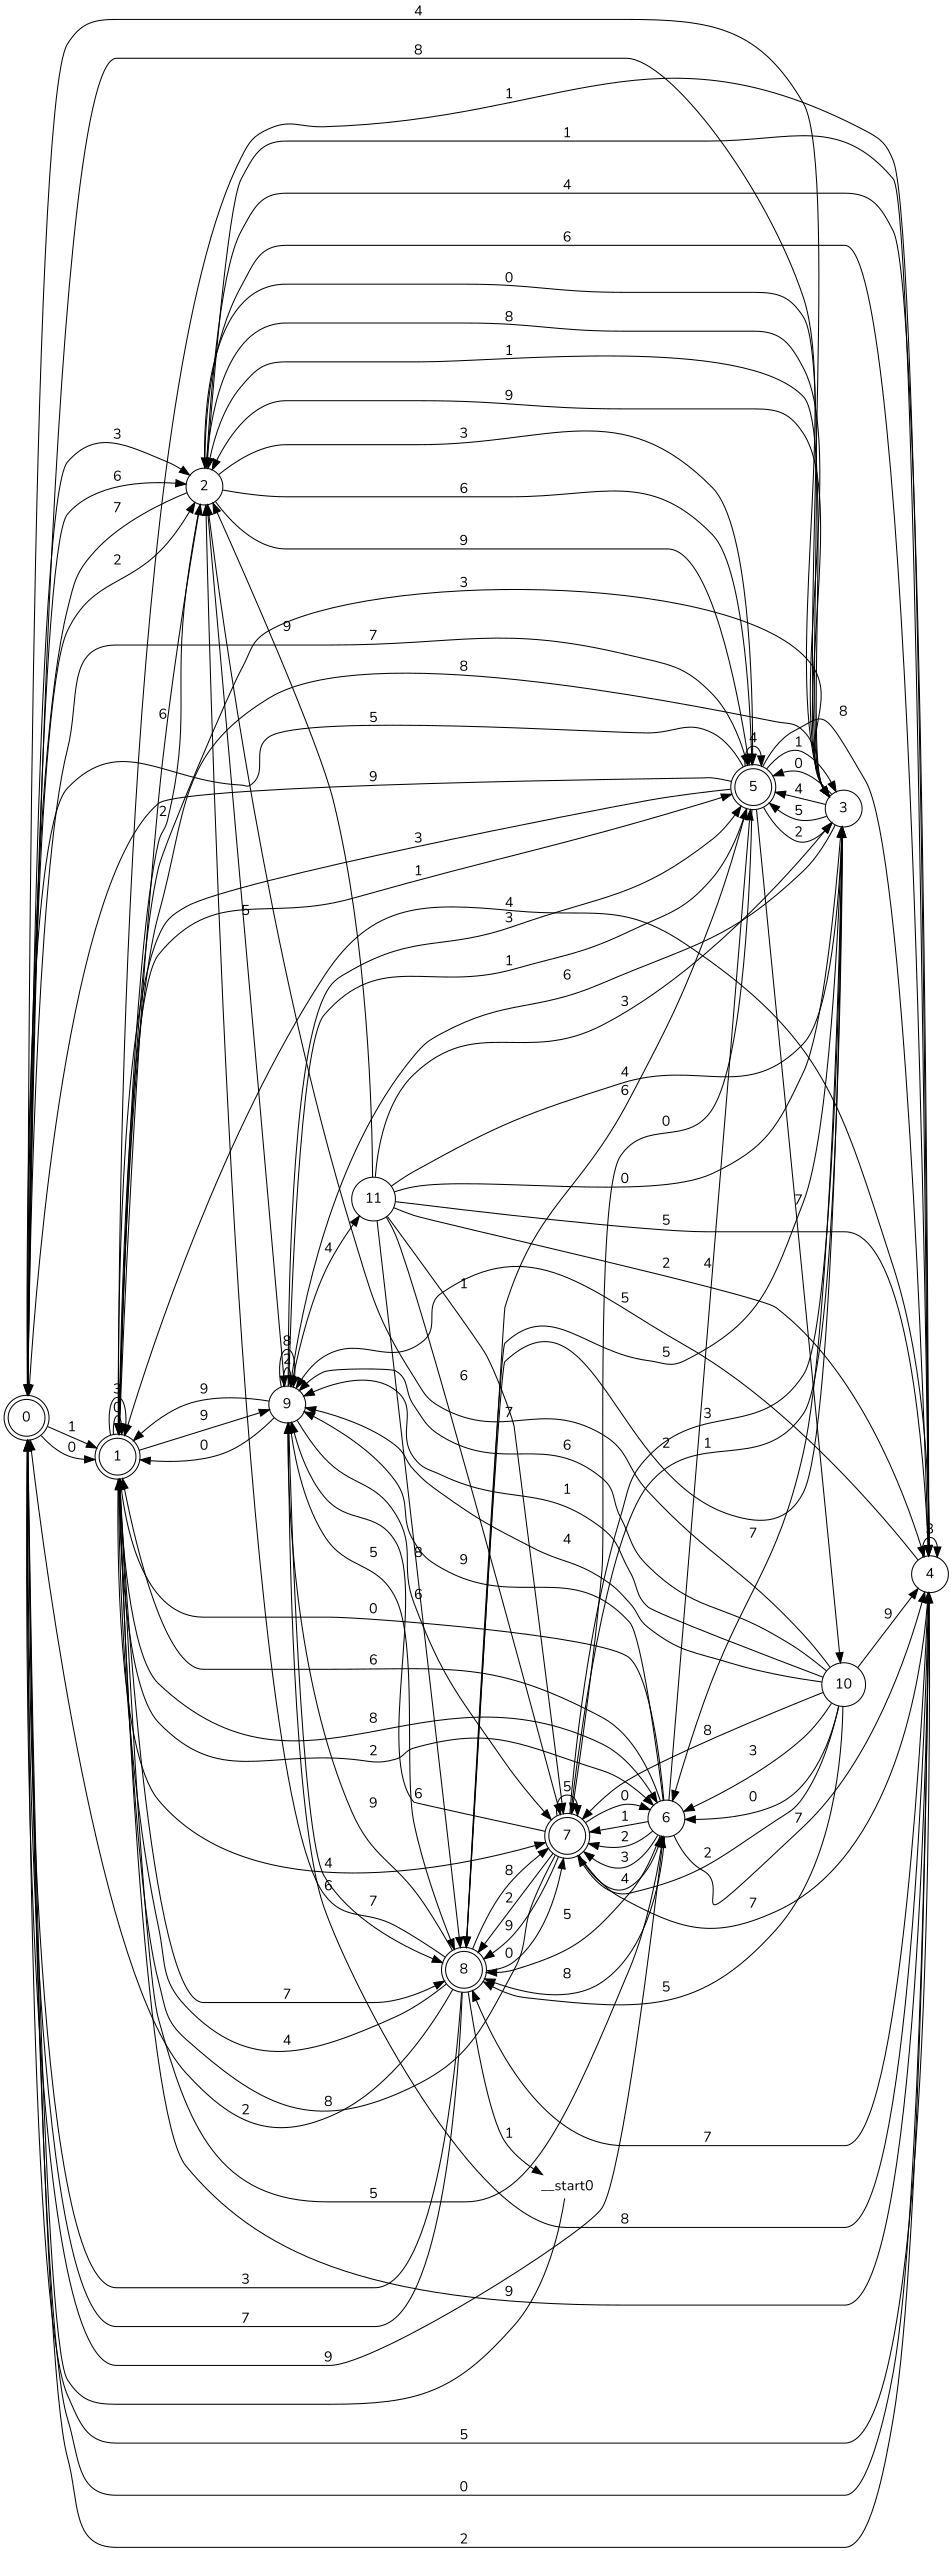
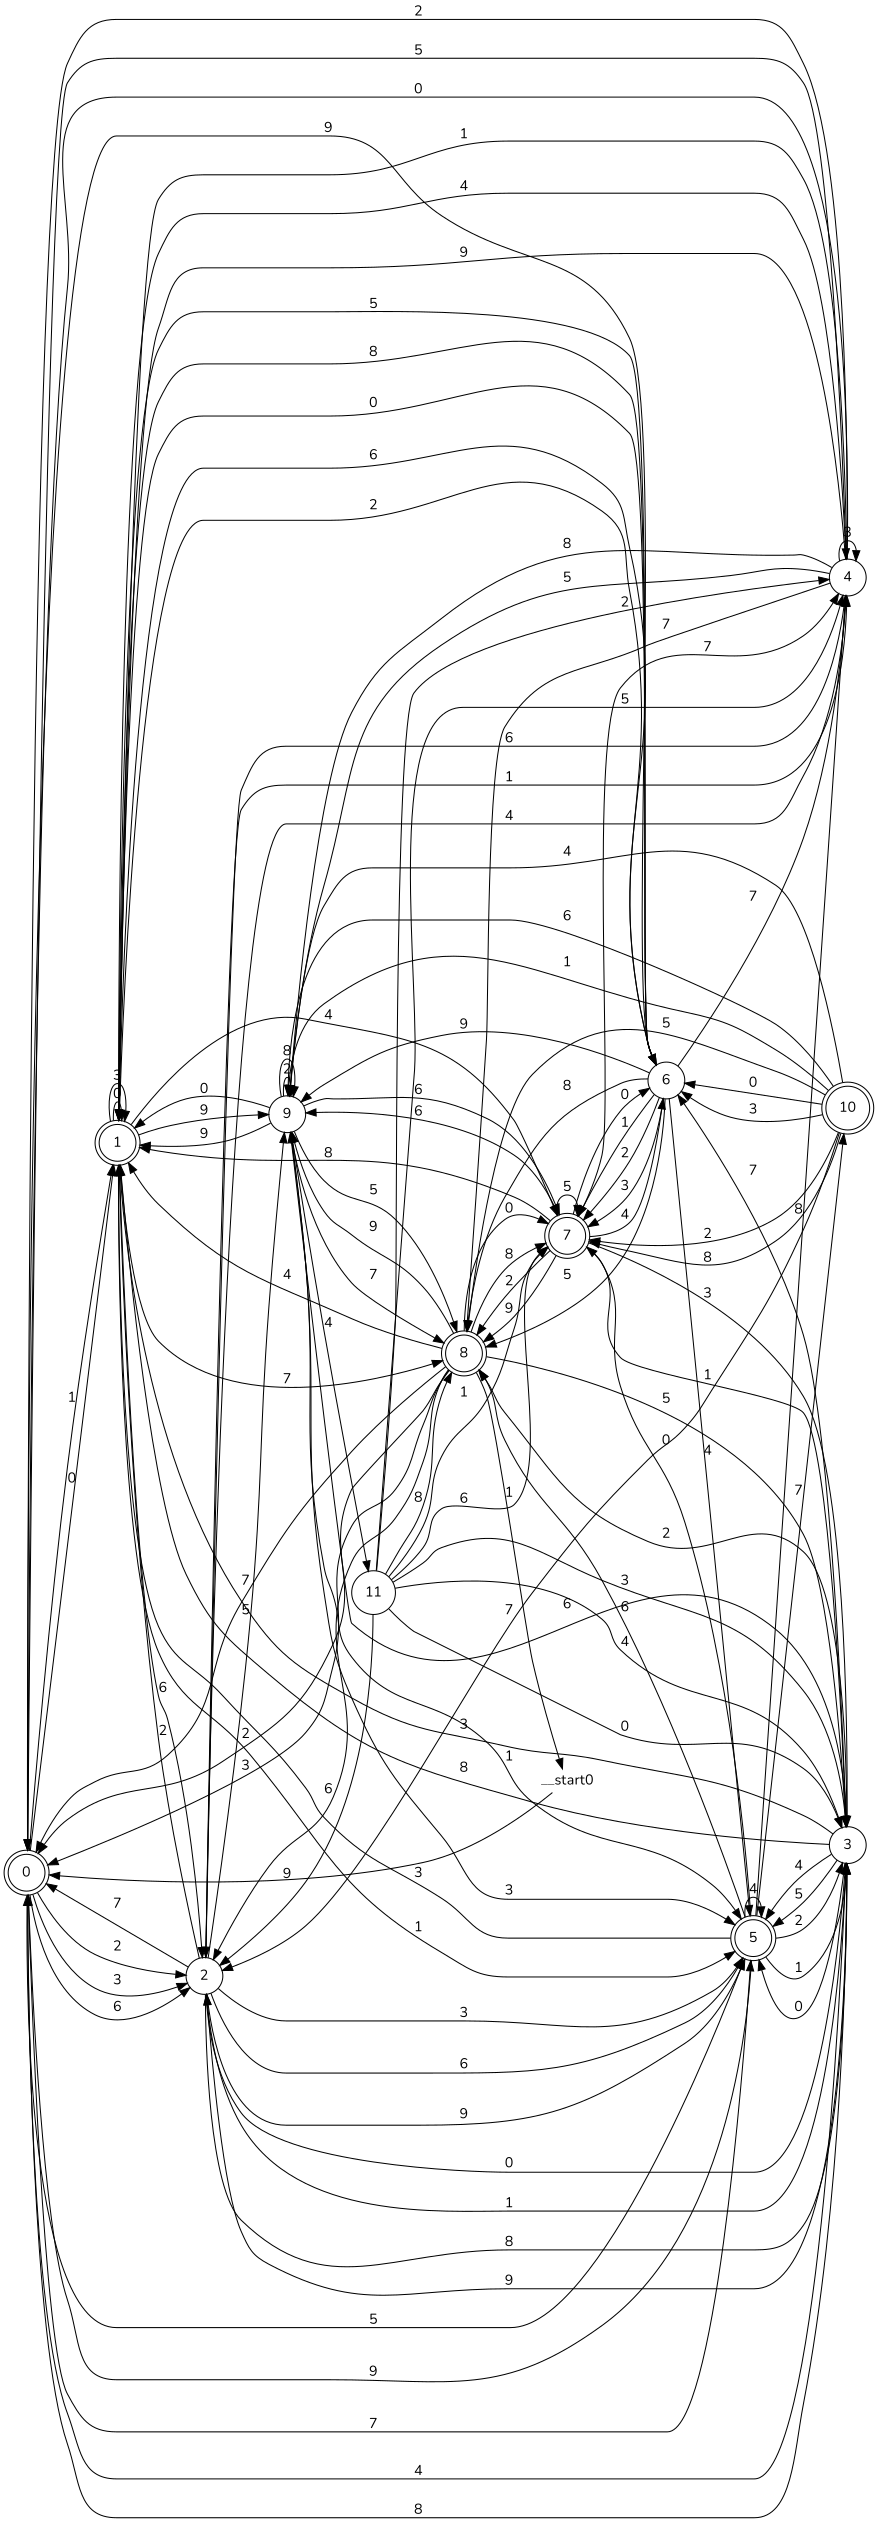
edge "10" -> "4": removed, label "9"
node "10": shape circle -> doublecircle
edge "0" -> "6": reversed
